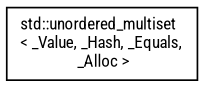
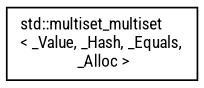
node "std::unordered_multiset < _Value, _Hash, _Equals, _Alloc >": label "std::unordered_multiset < _Value, _Hash, _Equals, _Alloc >" -> "std::multiset_multiset < _Value, _Hash, _Equals, _Alloc >"
